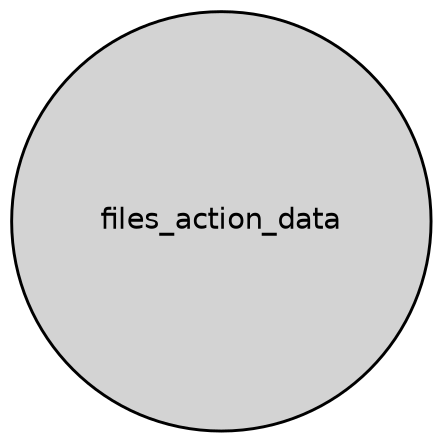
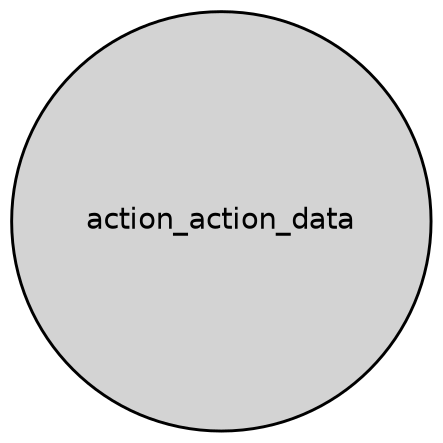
node "files_action_data": label "files_action_data" -> "action_action_data"
